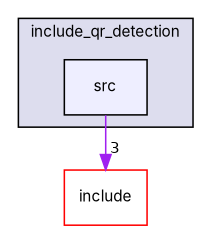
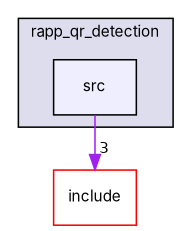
cluster "include_qr_detection": label "include_qr_detection" -> "rapp_qr_detection"
